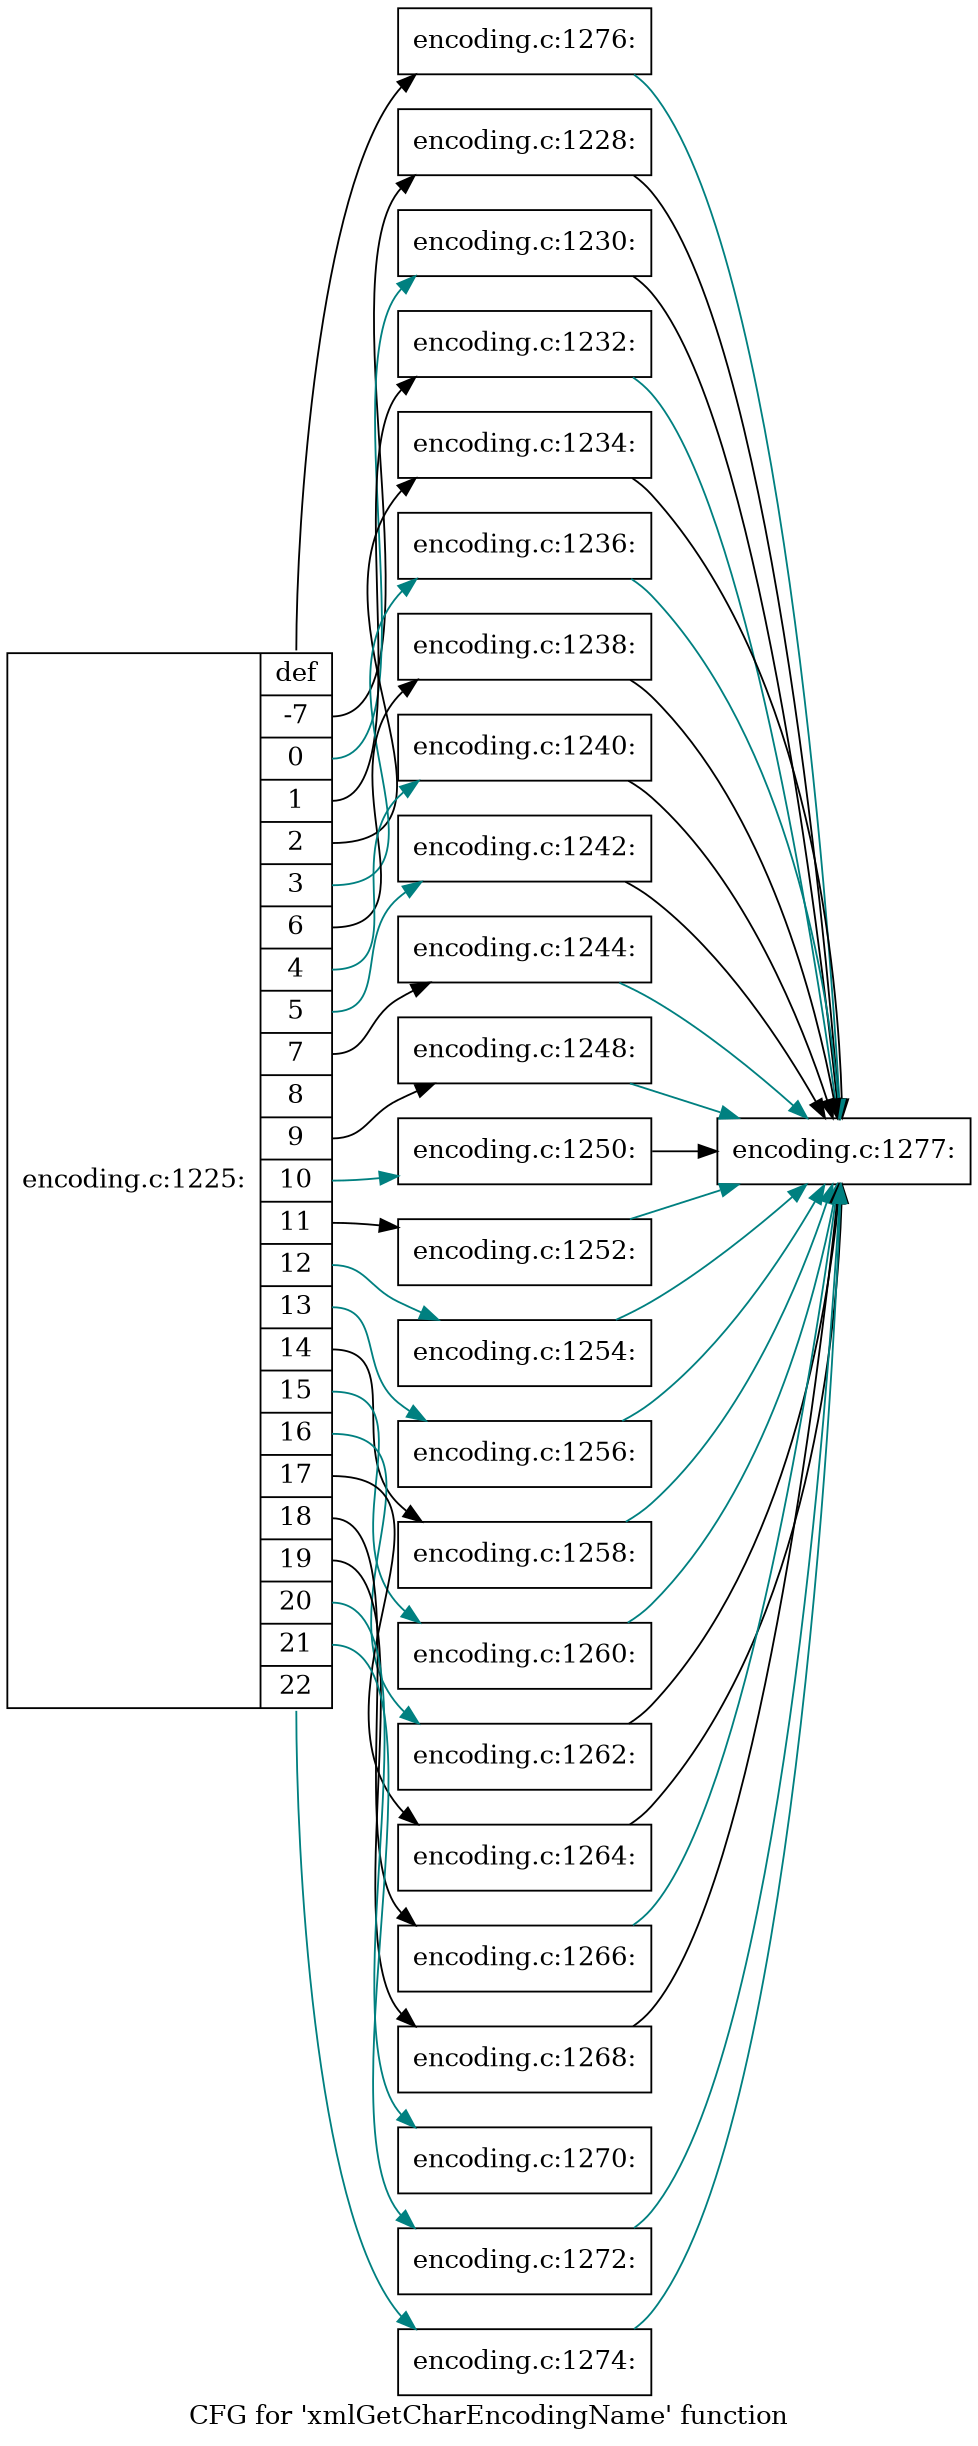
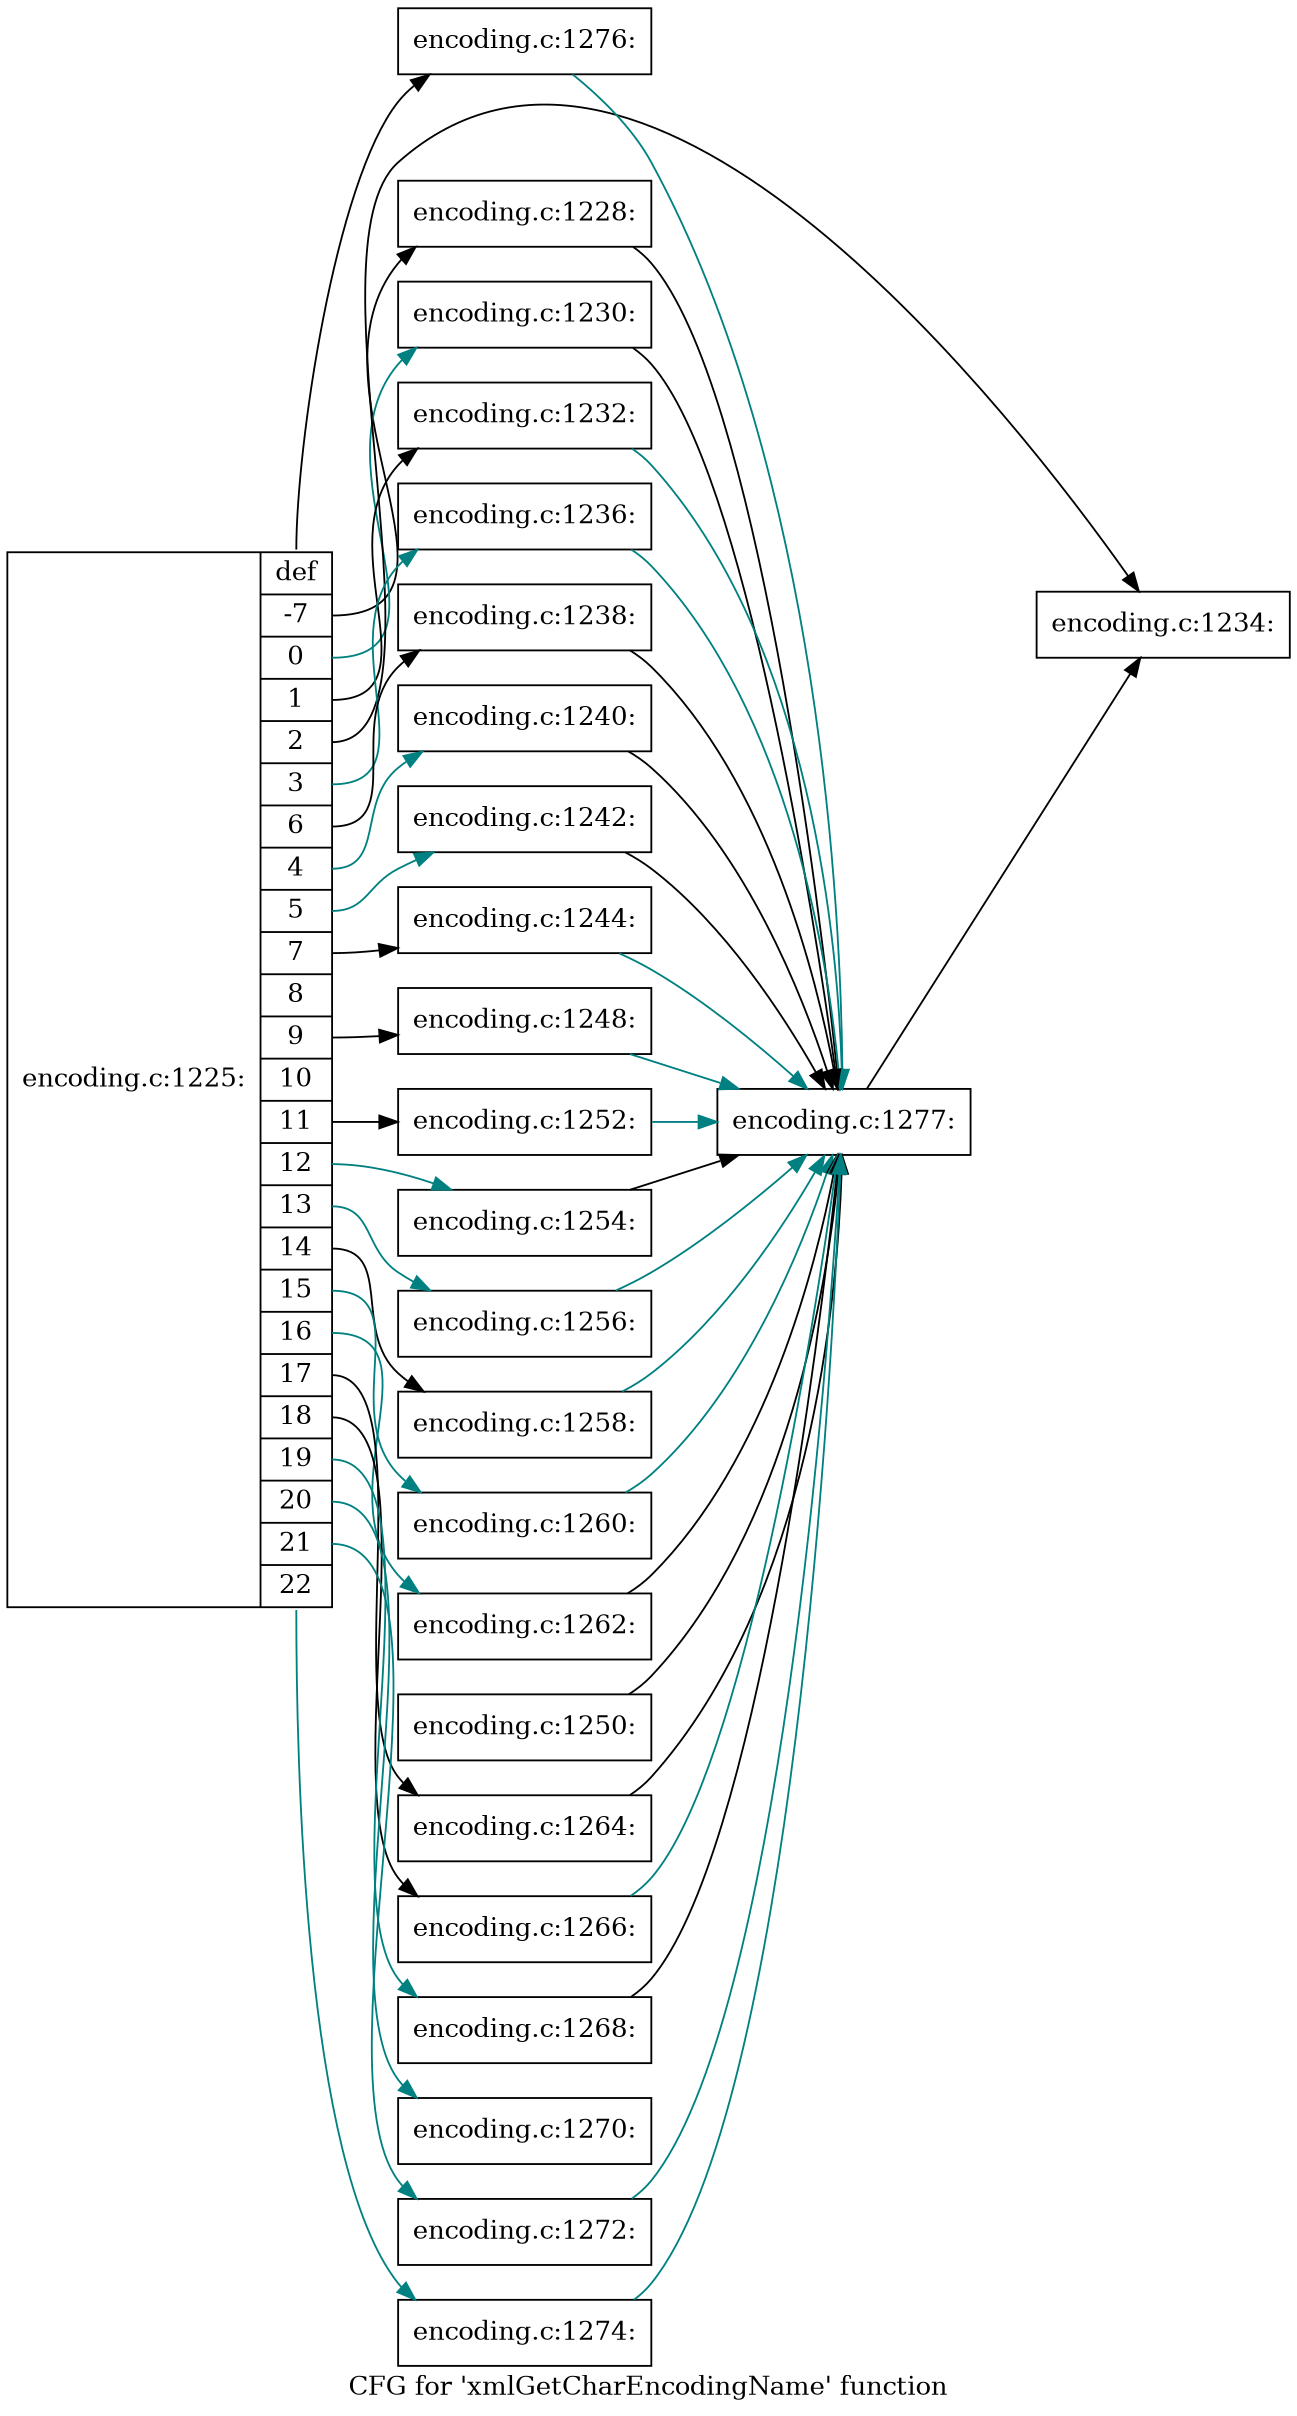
edge "encoding.c:1234:" -> "encoding.c:1277:": reversed
edge "encoding.c:1225:" -> "encoding.c:1250:": removed
edge "encoding.c:1254:" -> "encoding.c:1277:": color teal -> black
edge "encoding.c:1225:" -> "encoding.c:1268:": color black -> teal
